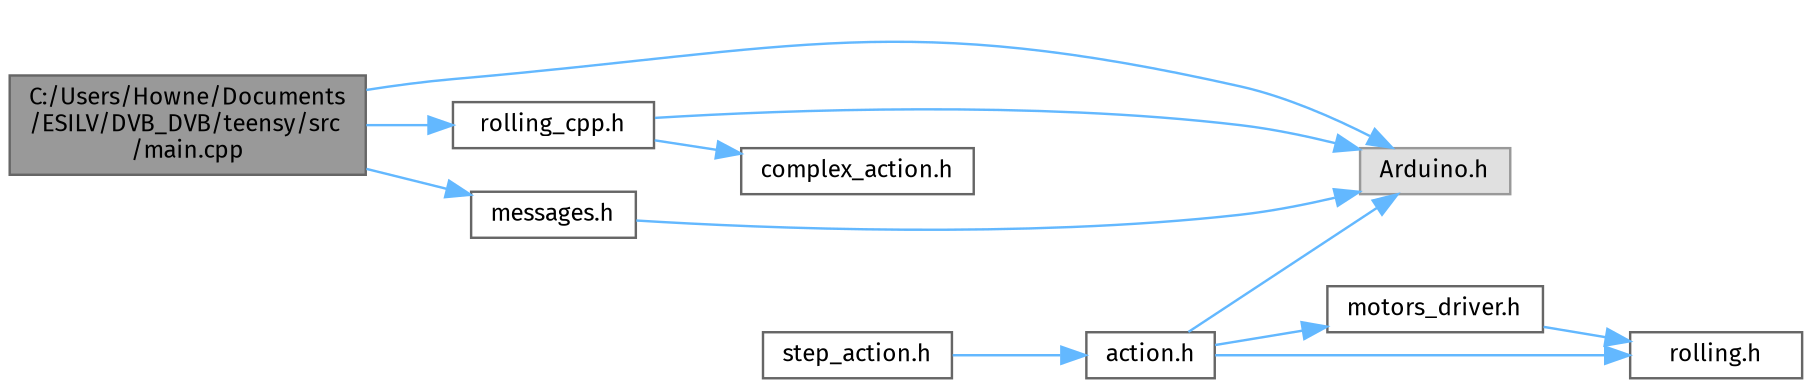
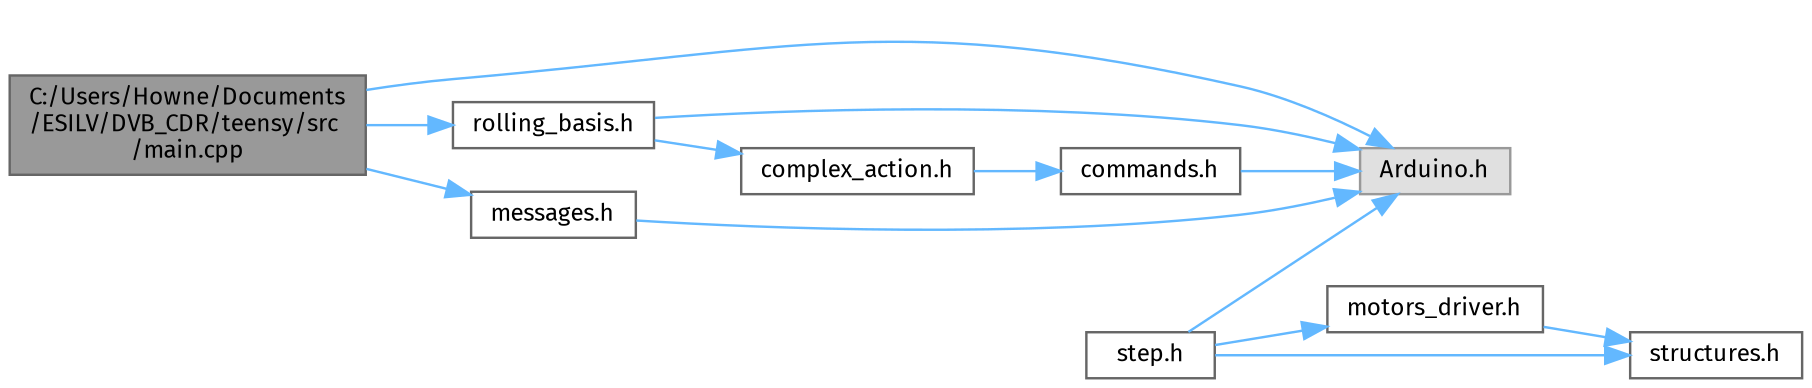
node "C:/Users/Howne/Documents /ESILV/DVB_DVB/teensy/src /main.cpp": label "C:/Users/Howne/Documents /ESILV/DVB_DVB/teensy/src /main.cpp" -> "C:/Users/Howne/Documents /ESILV/DVB_CDR/teensy/src /main.cpp"
node "rolling_cpp.h": label "rolling_cpp.h" -> "rolling_basis.h"
node "commands.h": added
node "step_action.h": removed
node "action.h": label "action.h" -> "step.h"
node "rolling.h": label "rolling.h" -> "structures.h"
